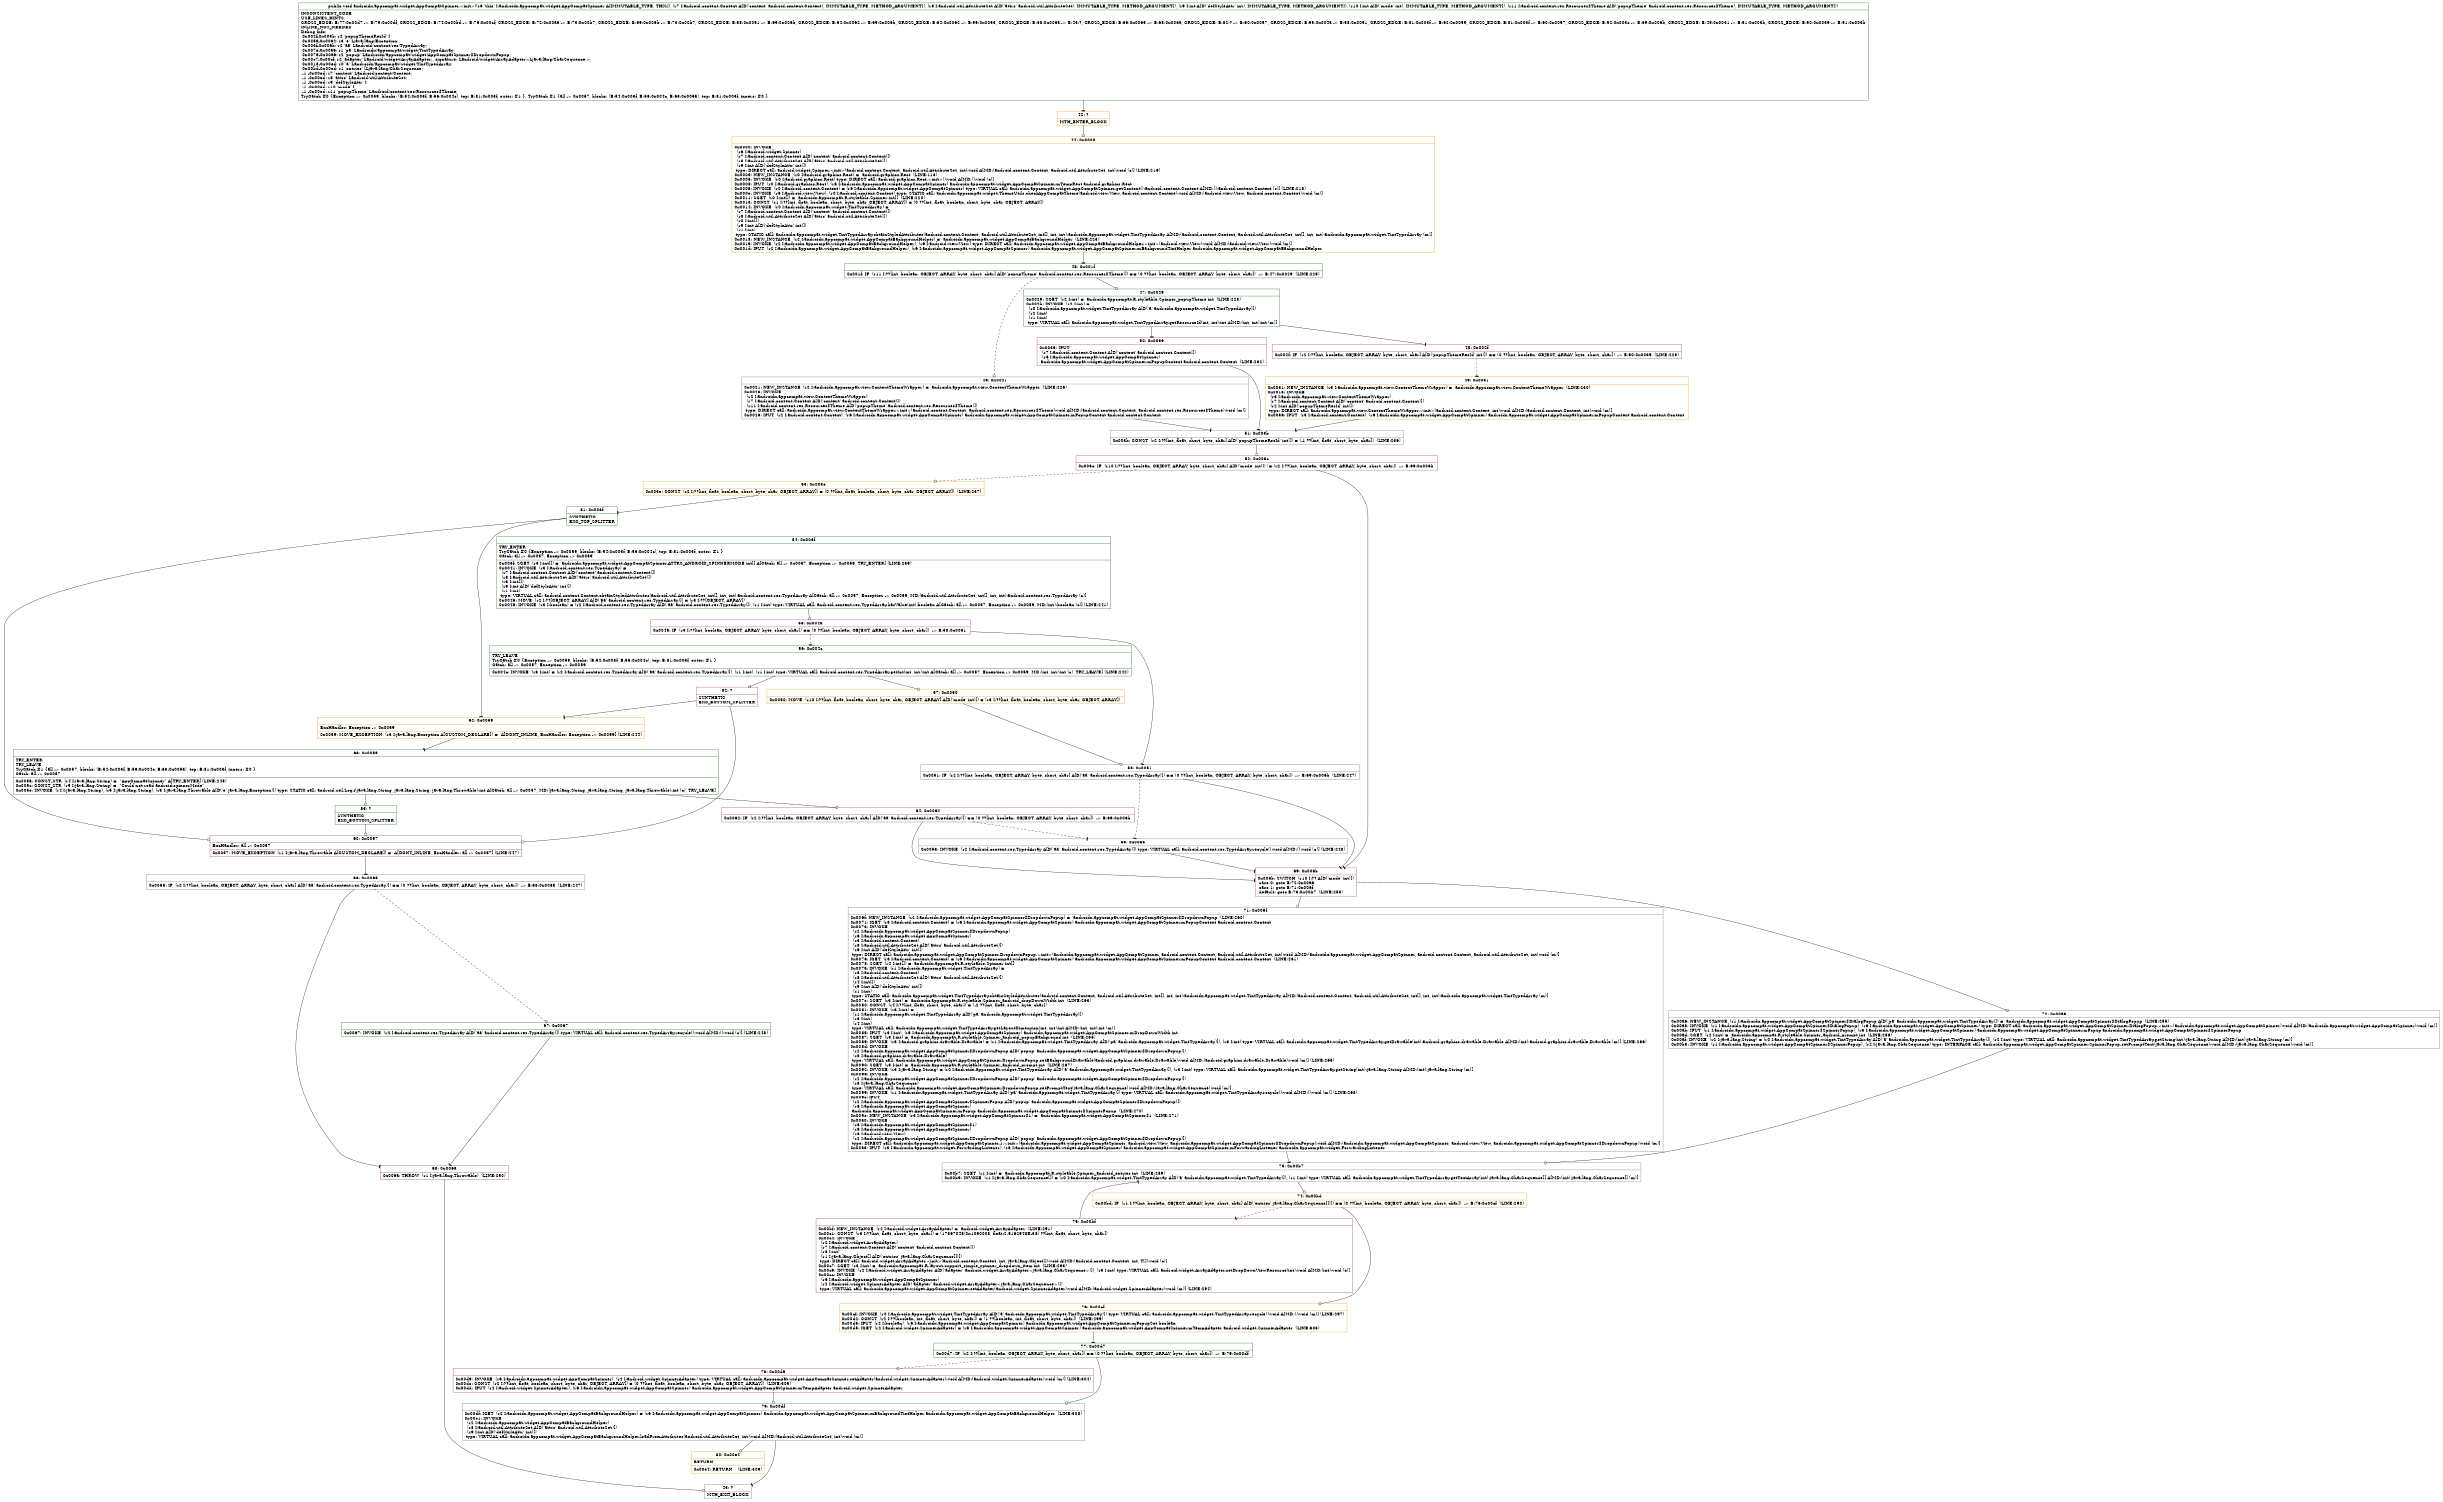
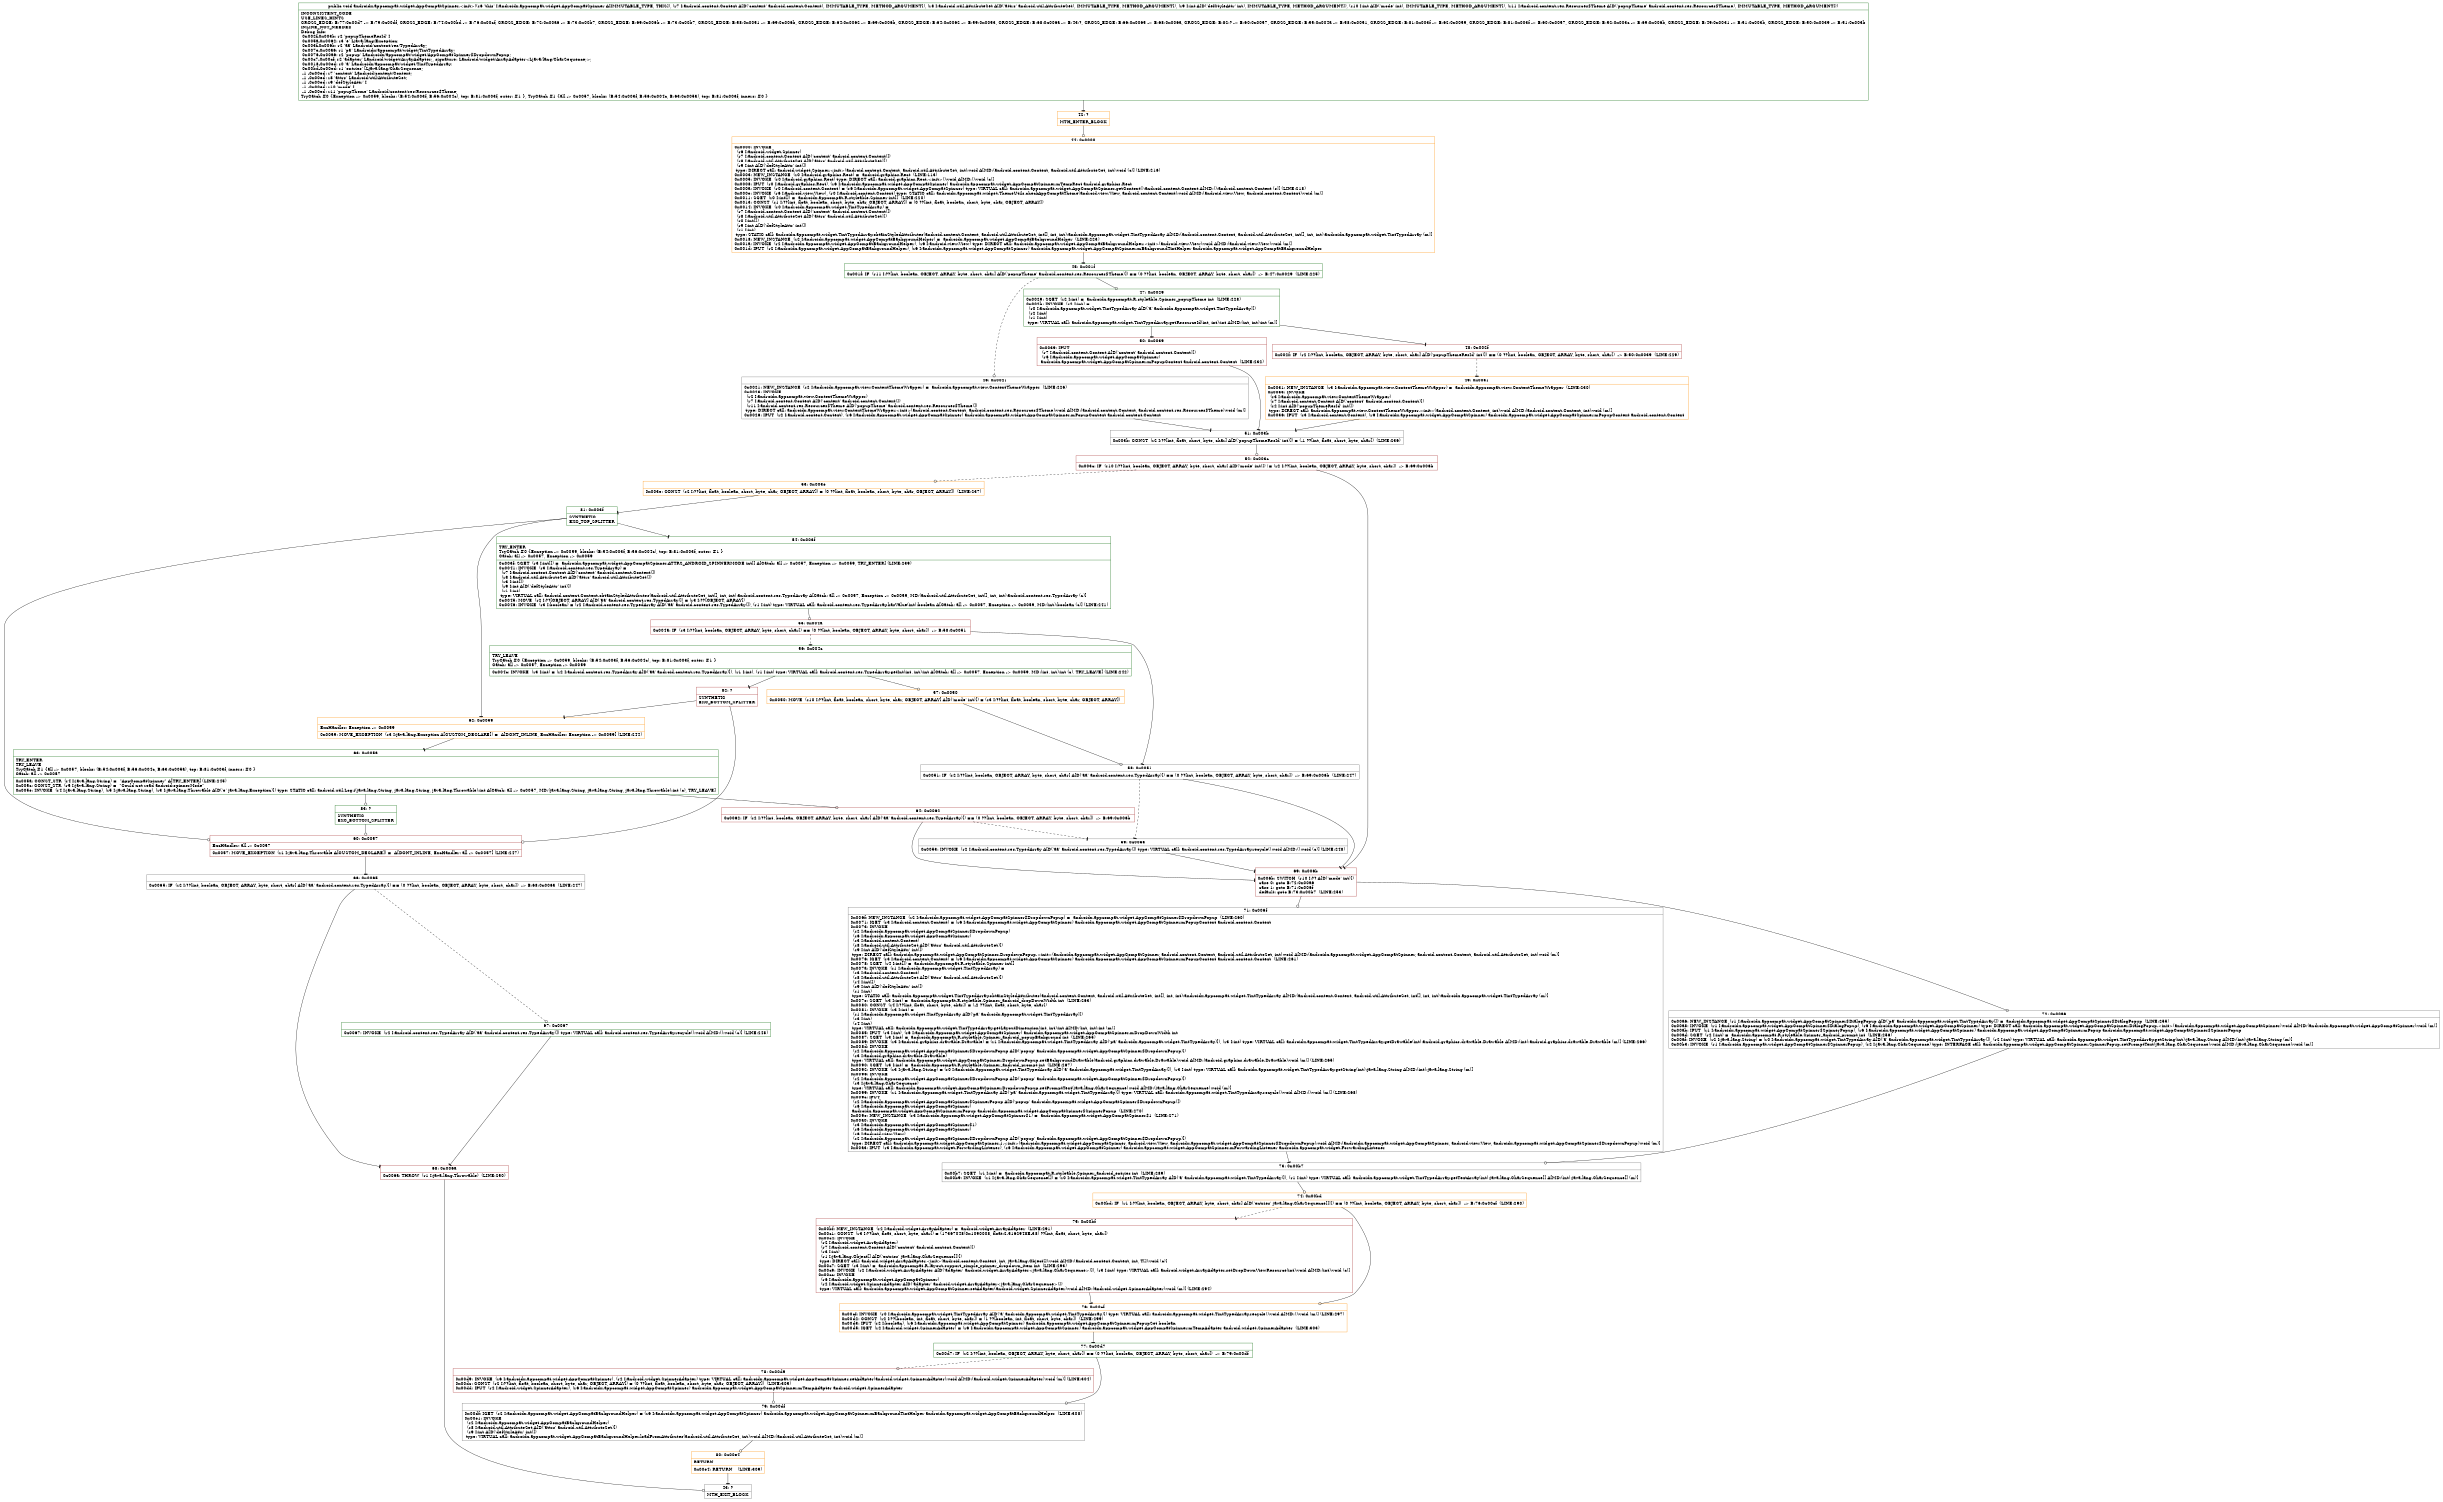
node "49: 0x0031": text "0x0013: INVOKE" -> "0x0033: INVOKE"
edge "81: 0x003f" -> "54: 0x003f": added
edge "56: 0x004c" -> "82: ?": arrowhead odot -> tee
edge "75: 0x00bf" -> "73: 0x00b7": now "75: 0x00bf" -> "76: 0x00cf"
edge "79: 0x00df" -> "43: ?": now "80: 0x00e4" -> "43: ?"
